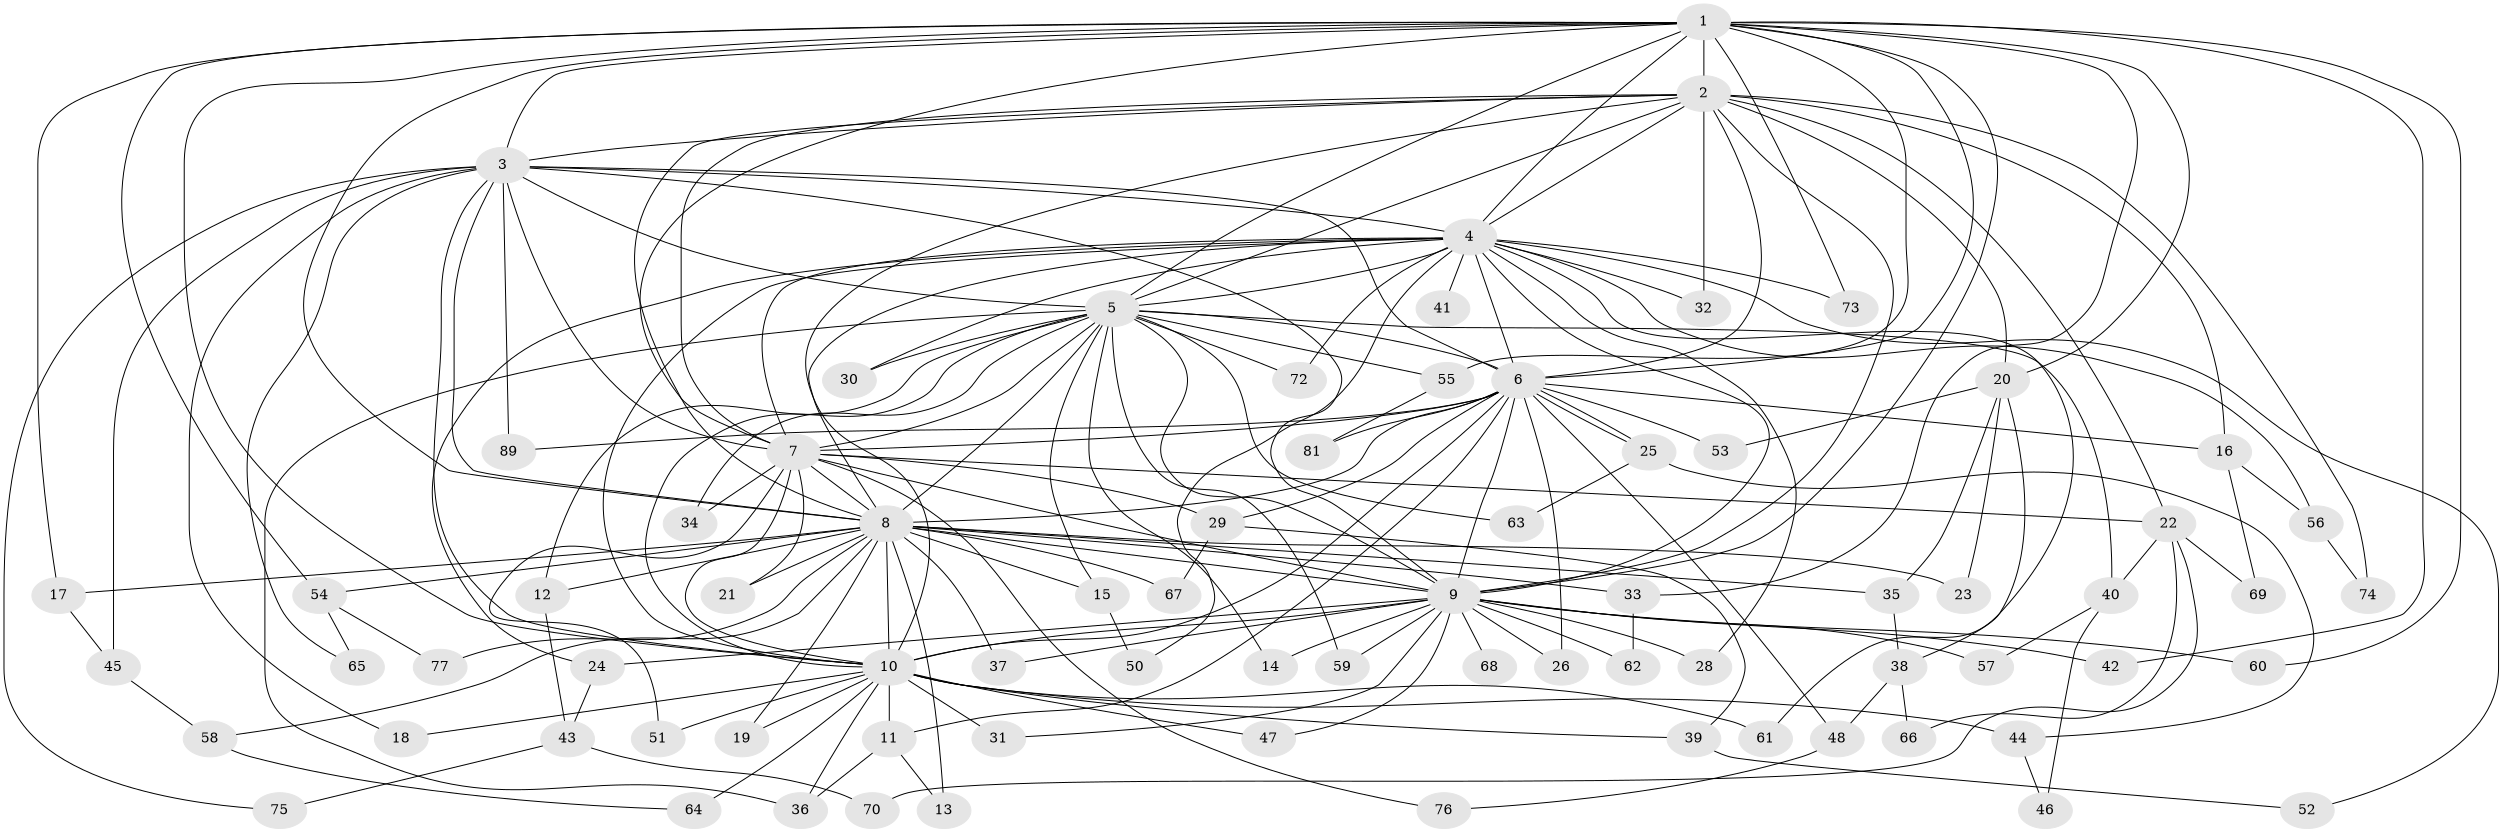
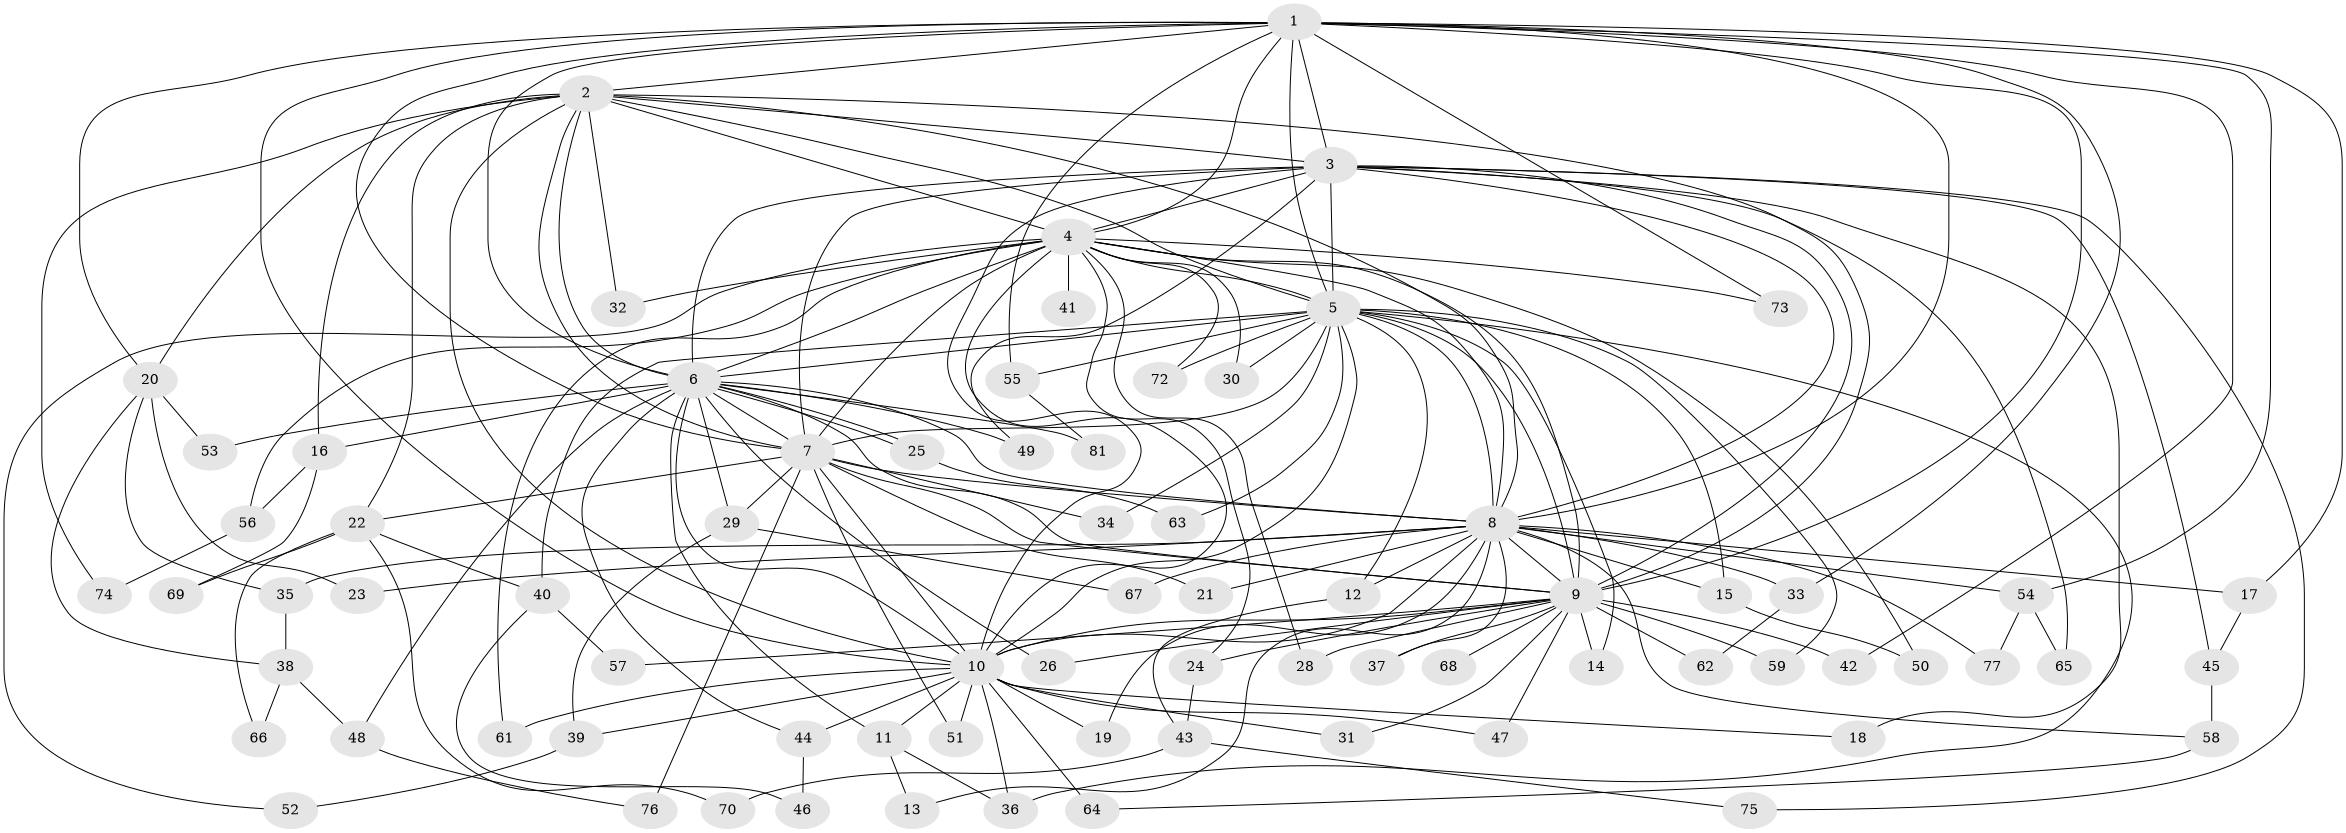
node "89": label "89" -> "49"
edge "25" -- "44": now "6" -- "44"
node "60": removed
